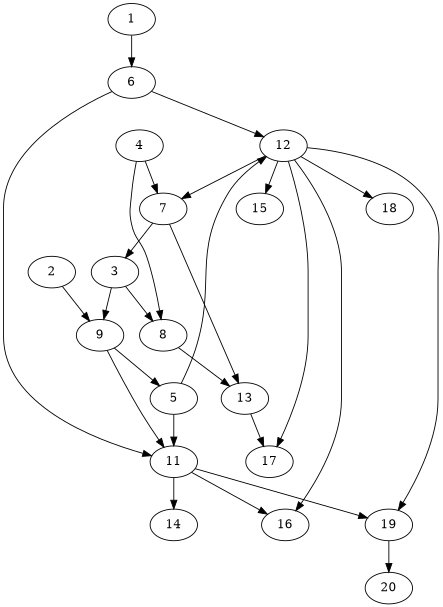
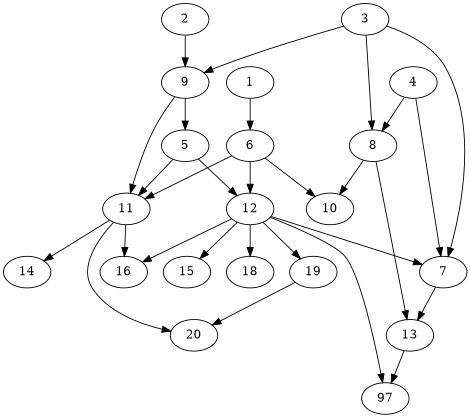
node "10": added
edge "7" -> "3": reversed
node "17": label "17" -> "97"
edge "11" -> "19": now "11" -> "20"
